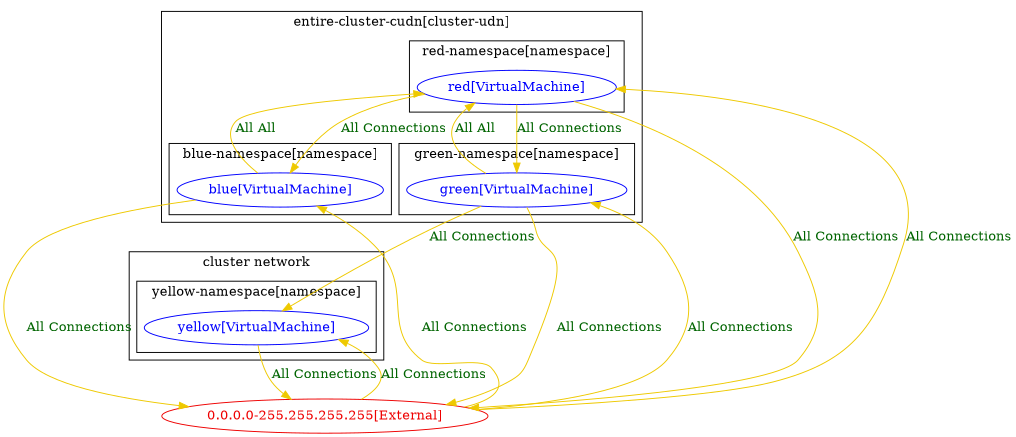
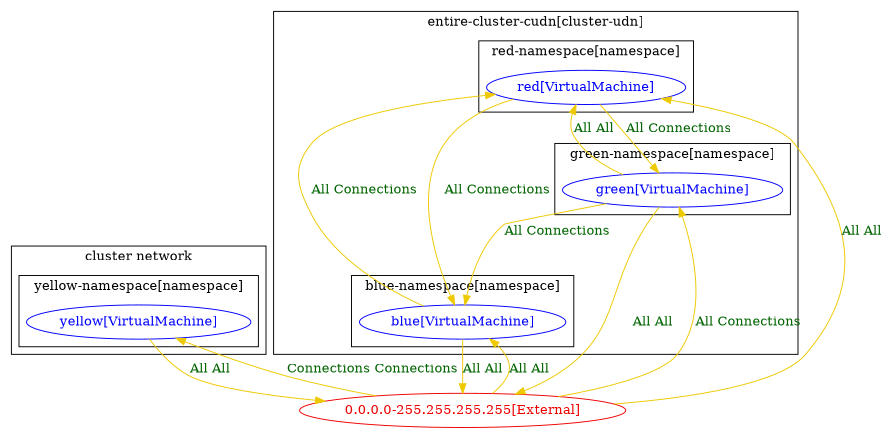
edge "blue[VirtualMachine]" -> "red[VirtualMachine]": label "All All" -> "All Connections"
edge "0.0.0.0-255.255.255.255[External]" -> "red[VirtualMachine]": label "All Connections" -> "All All"
edge "green[VirtualMachine]" -> "yellow[VirtualMachine]": now "green[VirtualMachine]" -> "blue[VirtualMachine]"
edge "blue[VirtualMachine]" -> "0.0.0.0-255.255.255.255[External]": label "All Connections" -> "All All"
edge "0.0.0.0-255.255.255.255[External]" -> "blue[VirtualMachine]": label "All Connections" -> "All All"
edge "green[VirtualMachine]" -> "0.0.0.0-255.255.255.255[External]": label "All Connections" -> "All All"
edge "red[VirtualMachine]" -> "0.0.0.0-255.255.255.255[External]": removed, label "All Connections"
edge "yellow[VirtualMachine]" -> "0.0.0.0-255.255.255.255[External]": label "All Connections" -> "All All"
edge "0.0.0.0-255.255.255.255[External]" -> "yellow[VirtualMachine]": label "All Connections" -> "Connections Connections"
